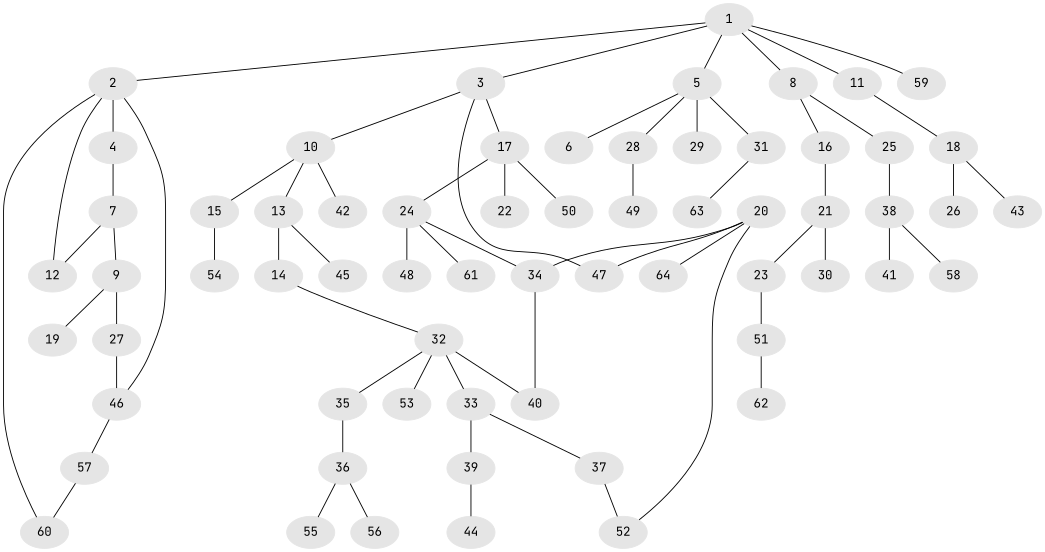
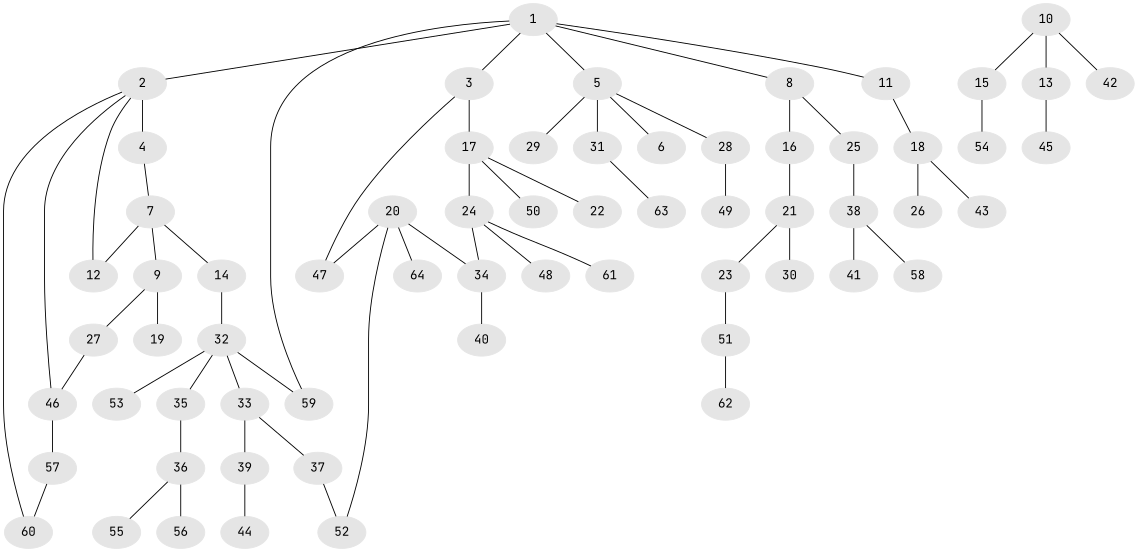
edge "3" -- "10": removed
edge "13" -- "14": now "7" -- "14"
edge "32" -- "40": now "32" -- "59"
